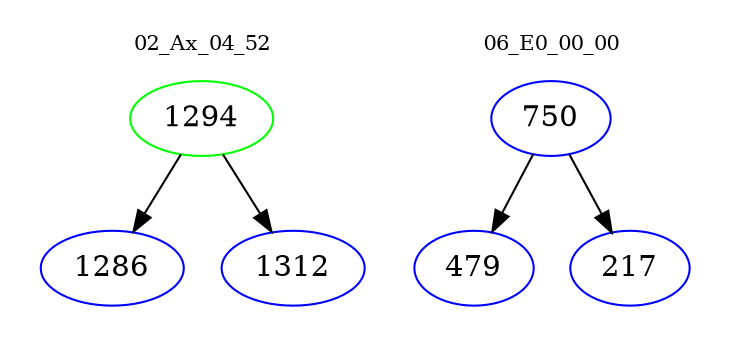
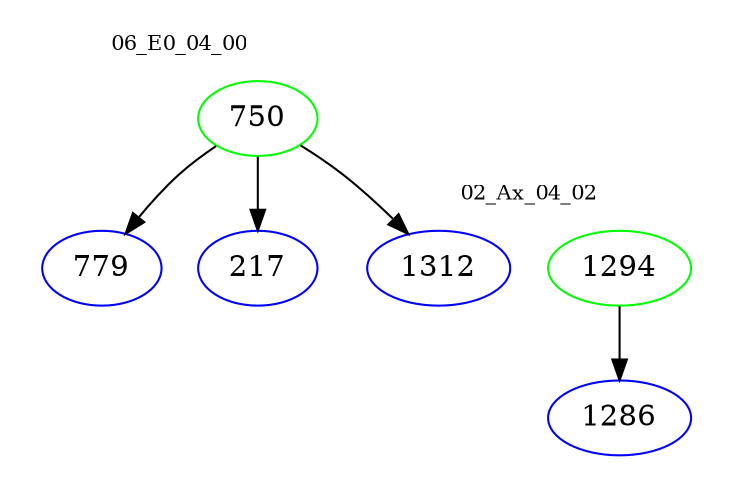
cluster "02_Ax_04_52": label "02_Ax_04_52" -> "02_Ax_04_02"
cluster "06_E0_00_00": label "06_E0_00_00" -> "06_E0_04_00"
node "750": color blue -> green
edge "1294" -> "1312": now "750" -> "1312"
node "479": label "479" -> "779"
